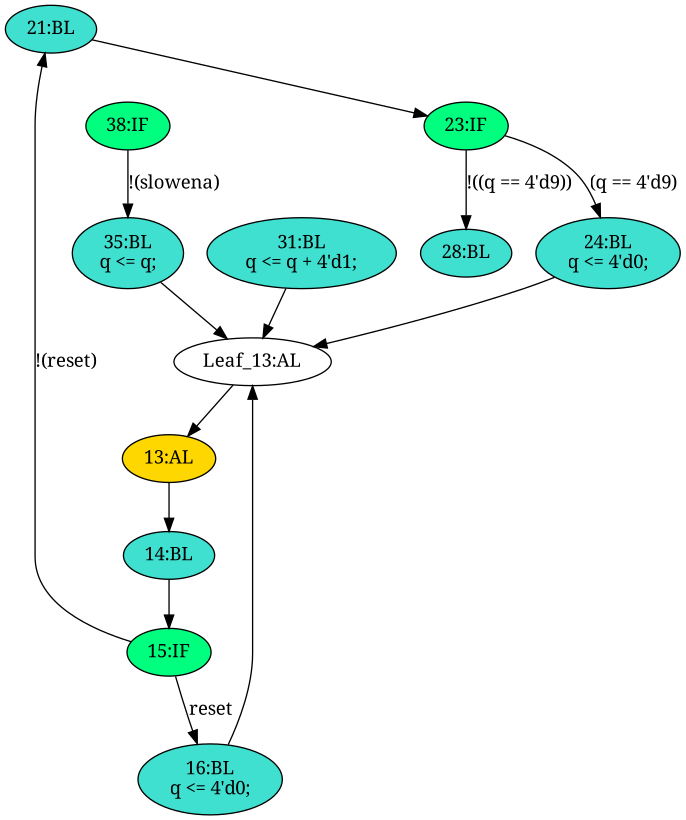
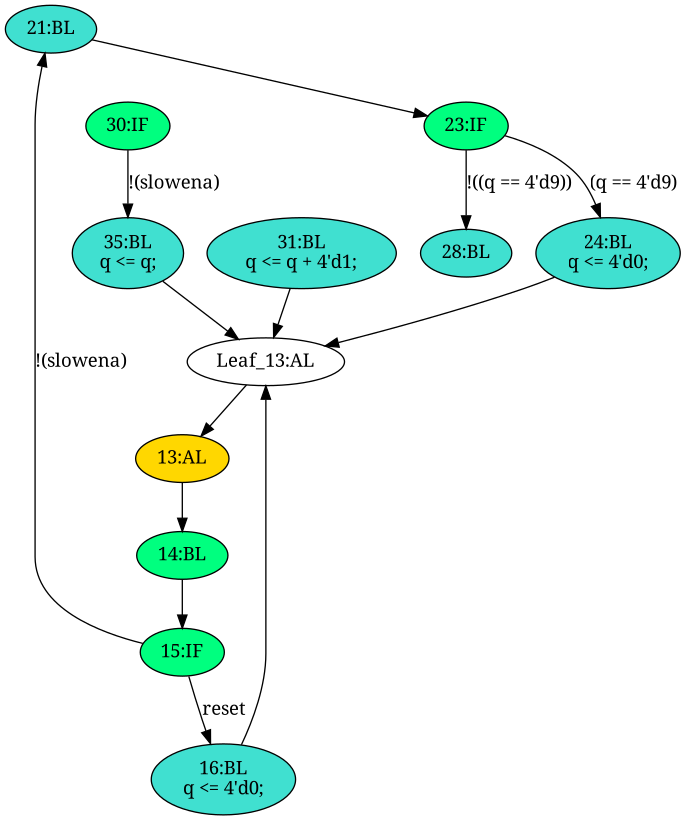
node "38:IF": label "38:IF" -> "30:IF"
edge "15:IF" -> "21:BL": label "!(reset)" -> "!(slowena)"
node "14:BL": fillcolor turquoise -> springgreen
